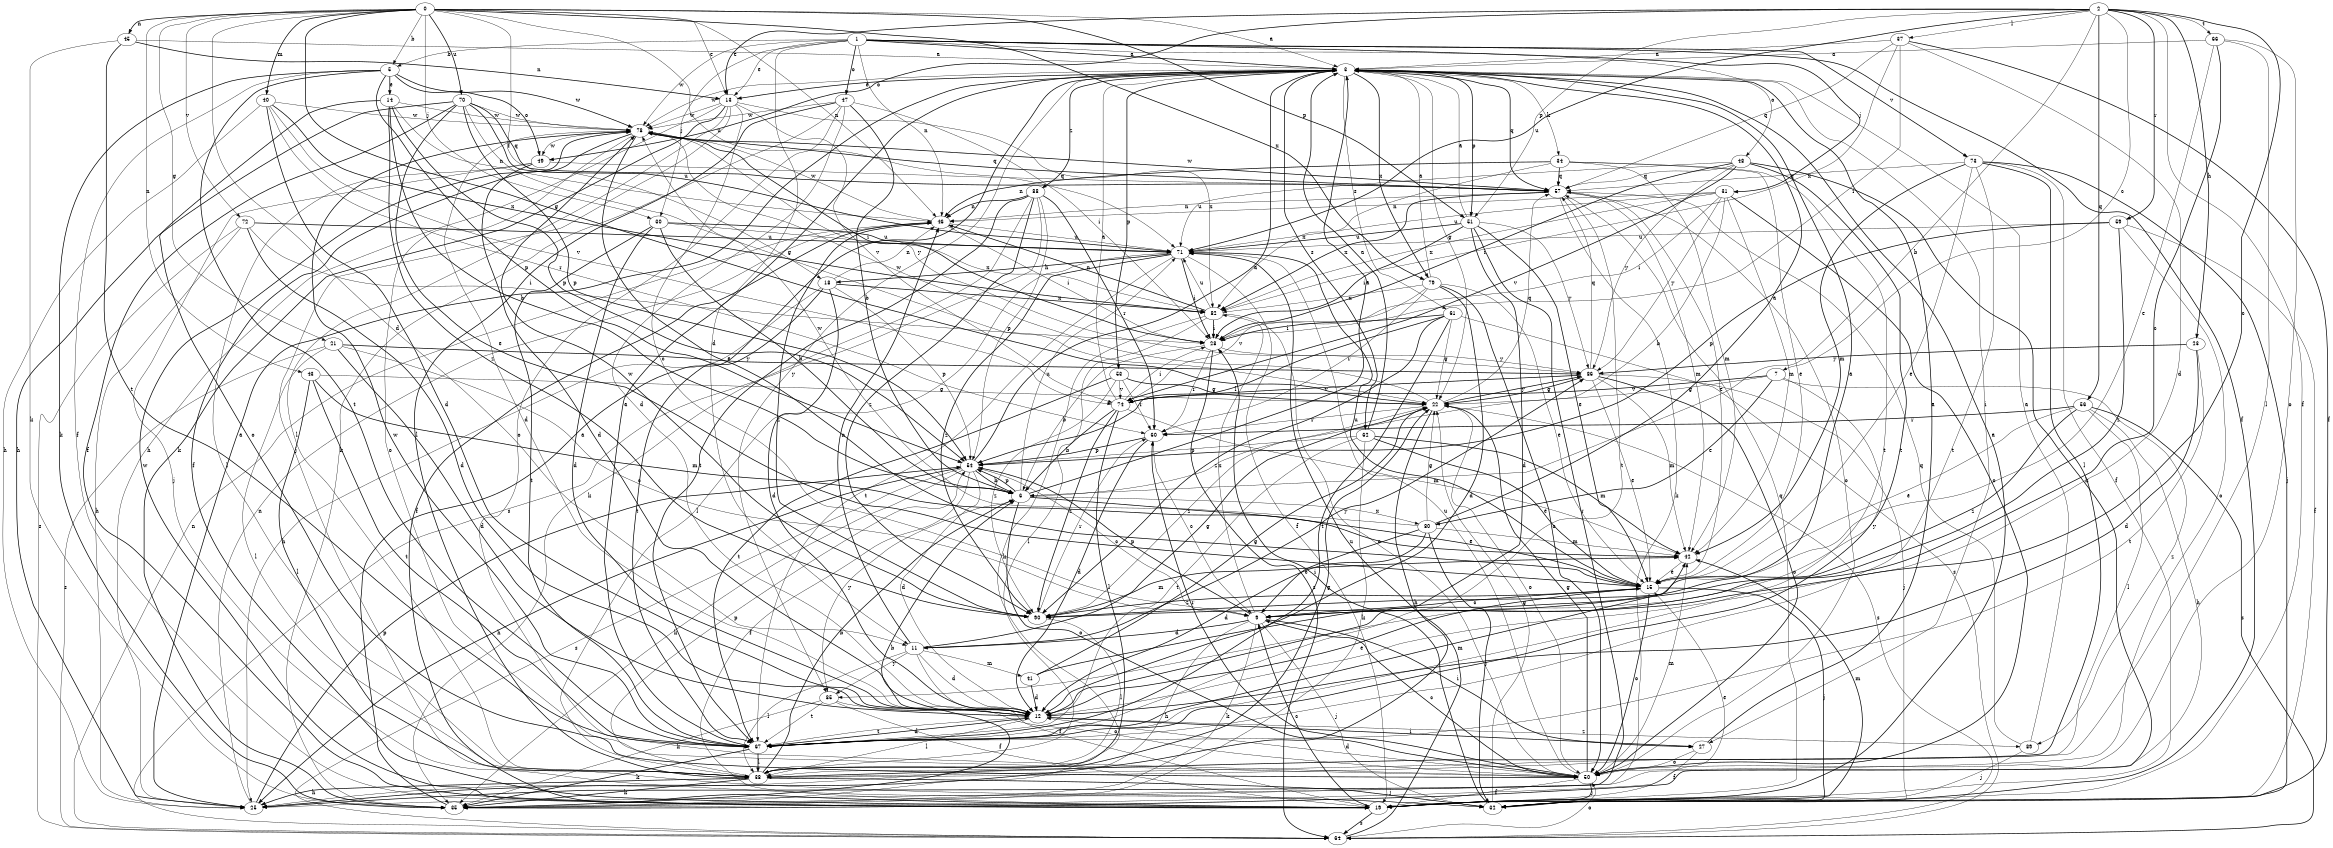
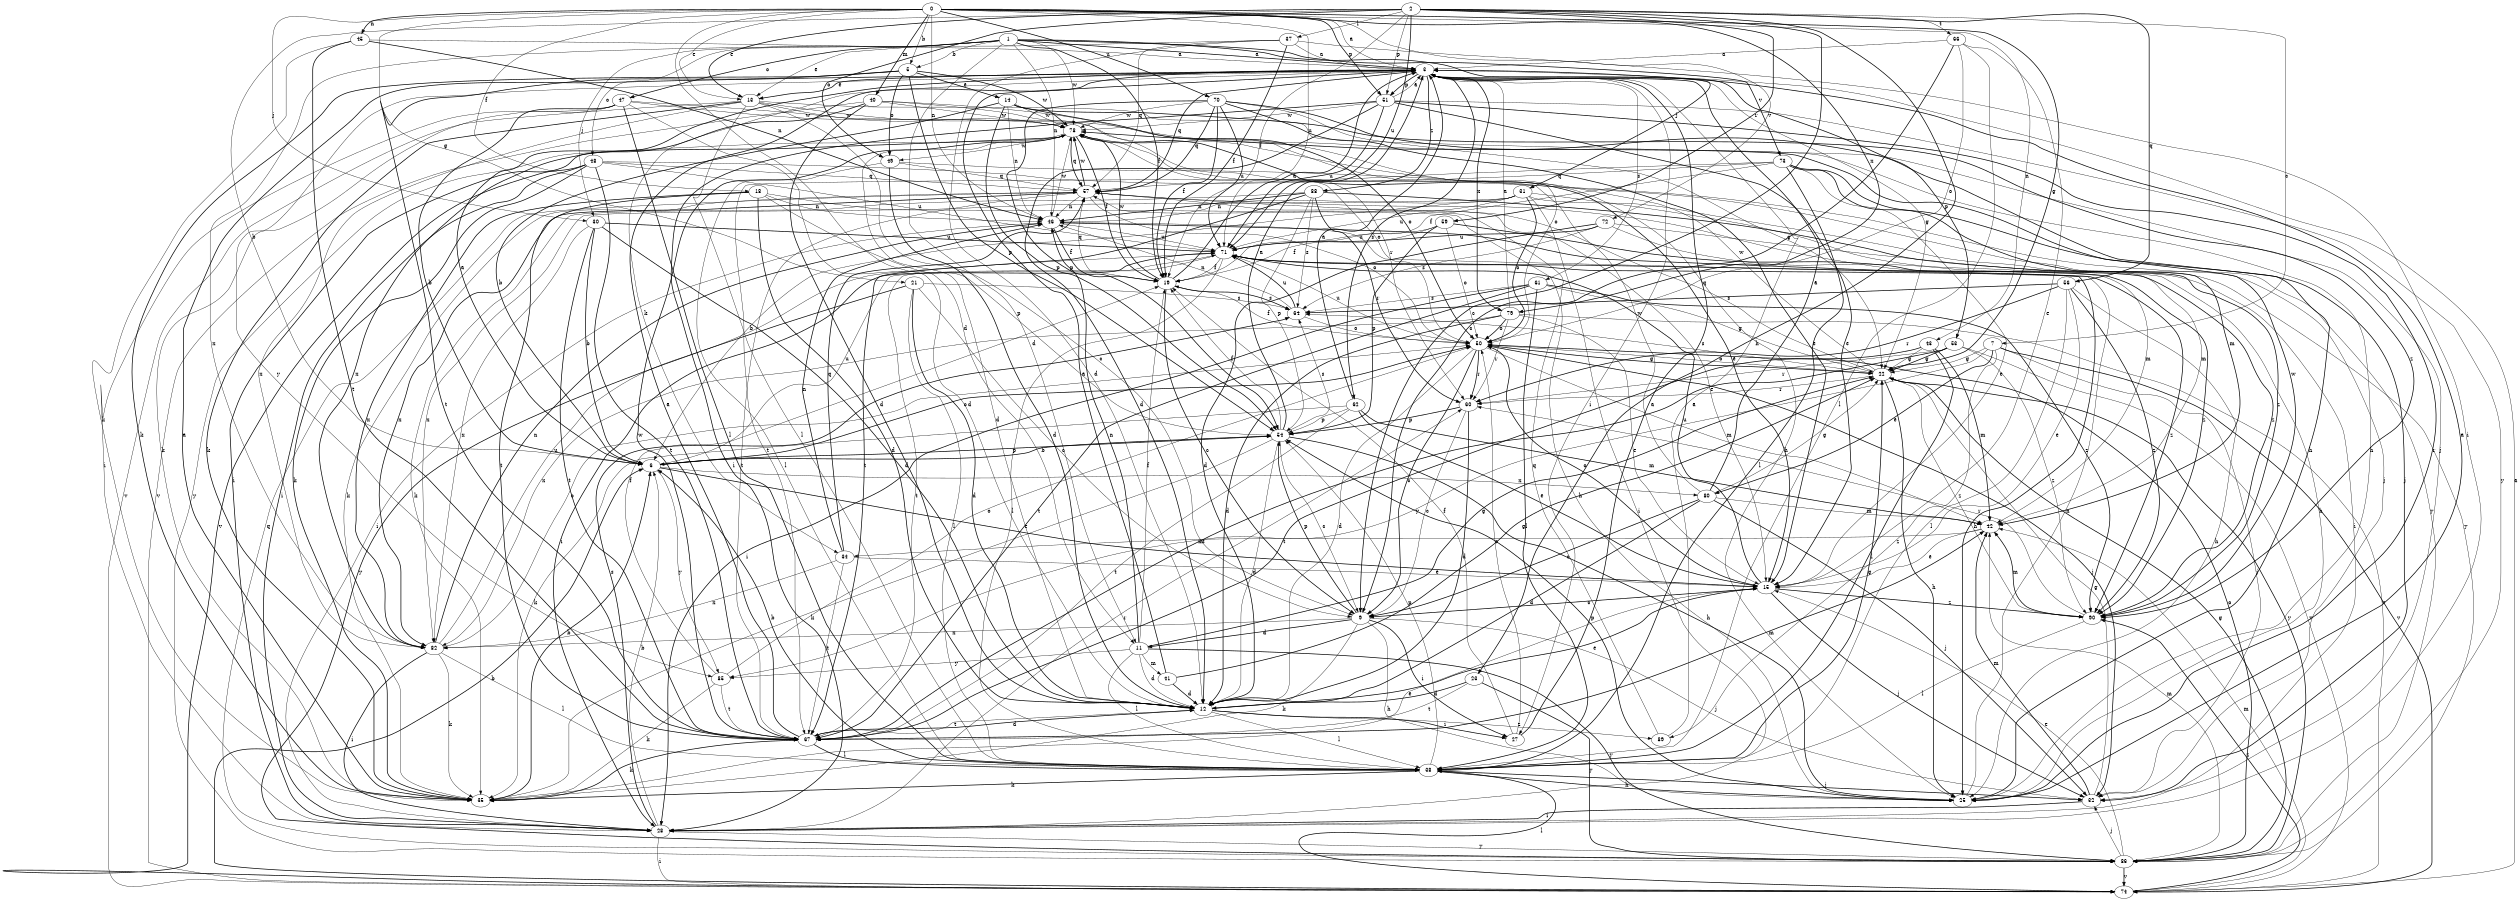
edge "45" -> "13": now "45" -> "46"
edge "3" -> "78": now "51" -> "78"
edge "71" -> "18": now "71" -> "25"
edge "34" -> "42": reversed
edge "74" -> "28": reversed
edge "61" -> "54": now "61" -> "38"
edge "5" -> "19": removed, label "f"
edge "89" -> "32": now "7" -> "32"
